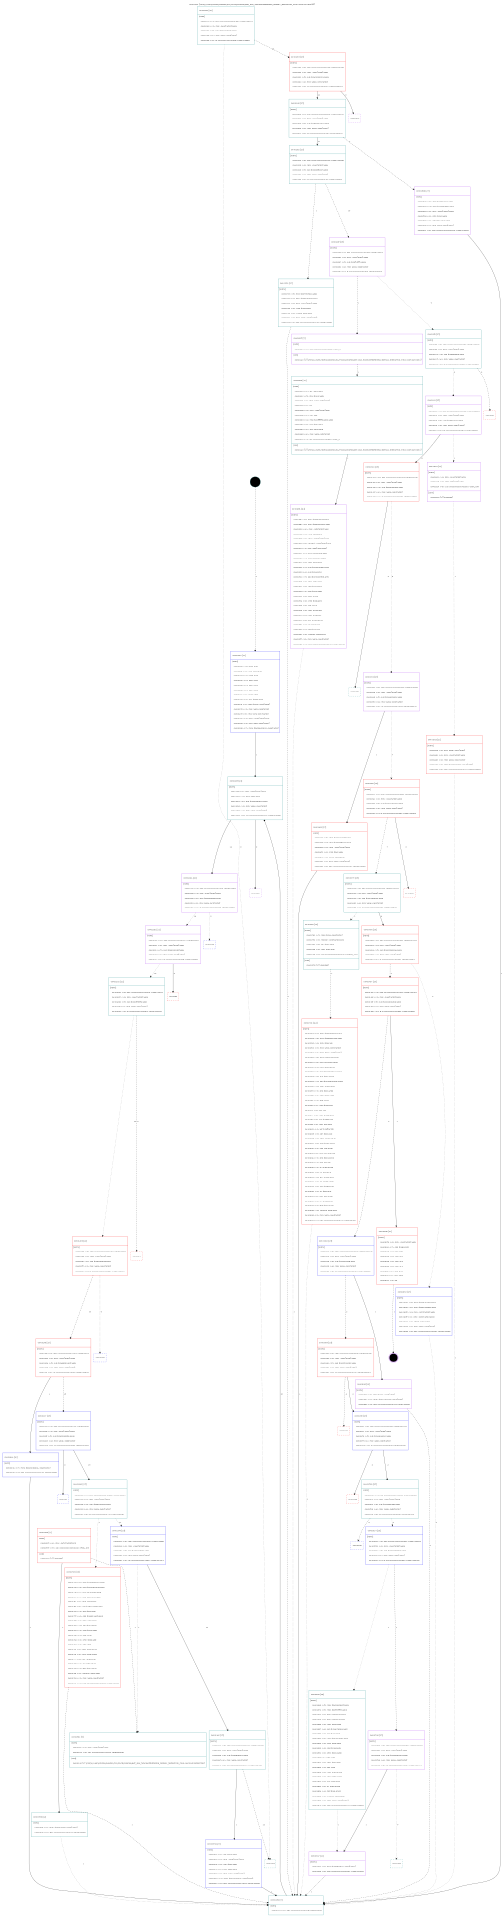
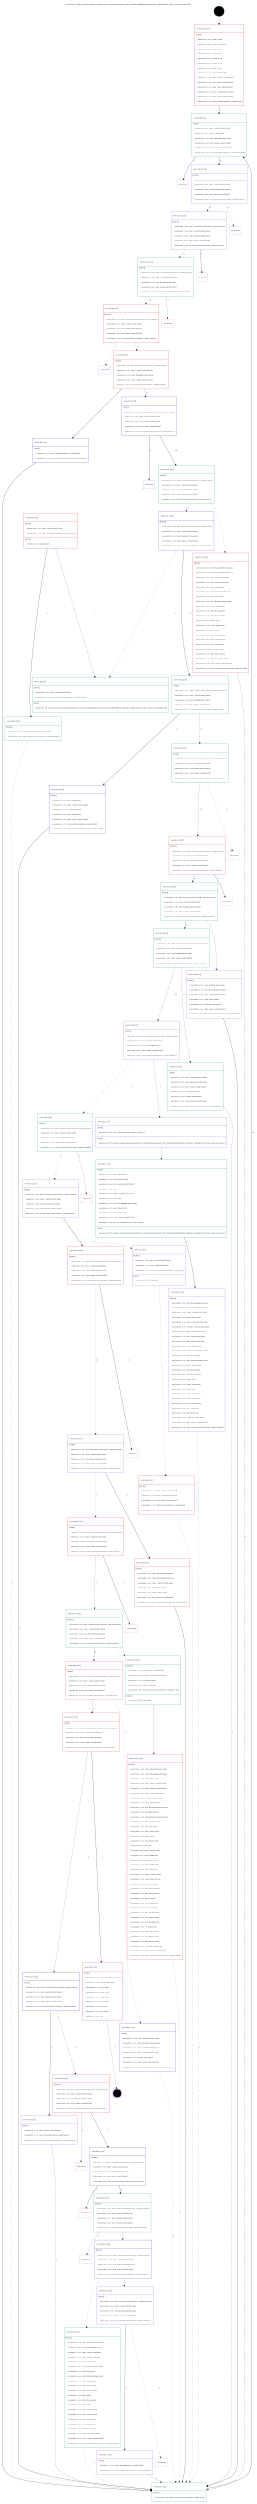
node "0x401260 [47]": color blue -> red
edge "0x401362 [25]" -> "0x401aef": now "0x401362 [25]" -> "0x40137b [25]"
edge "0x40186d [88]" -> "0x401967 [12]": now "0x40186d [88]" -> "0x401c53 [5]"
